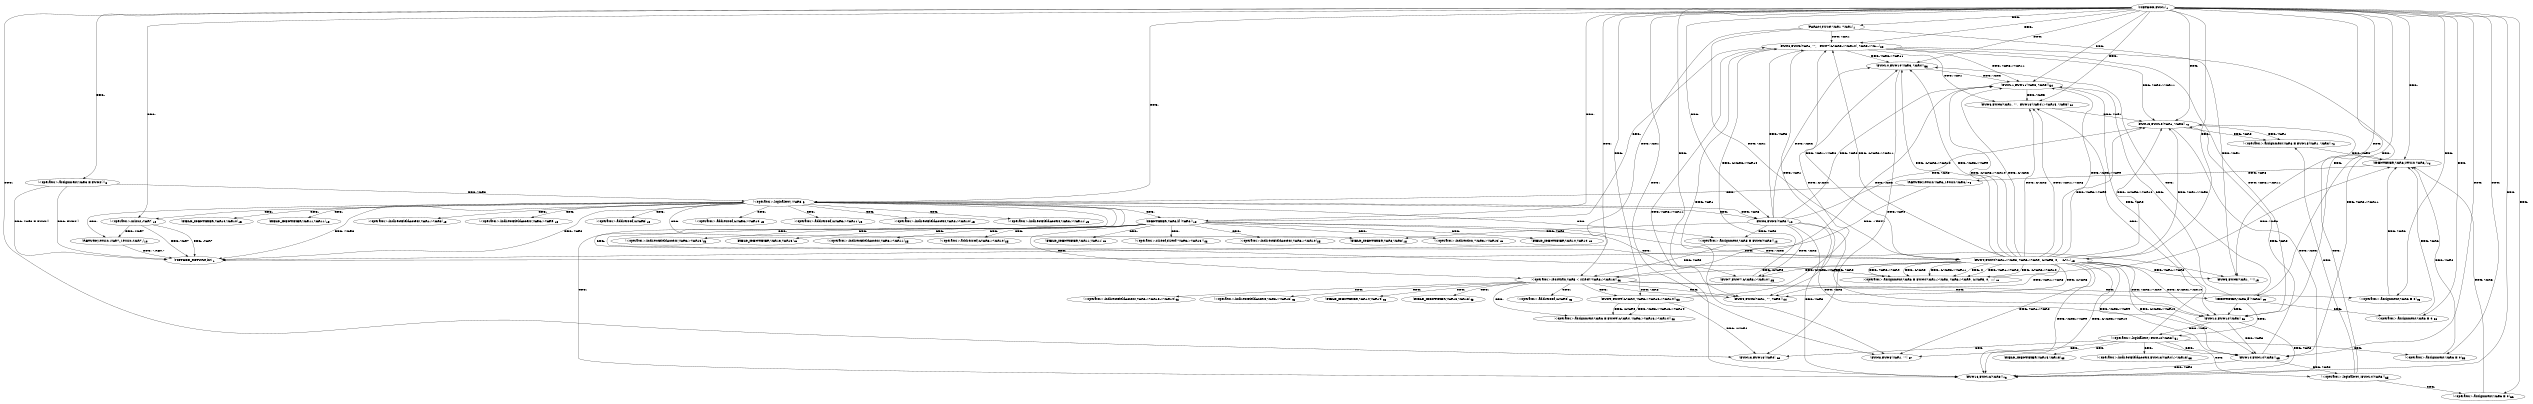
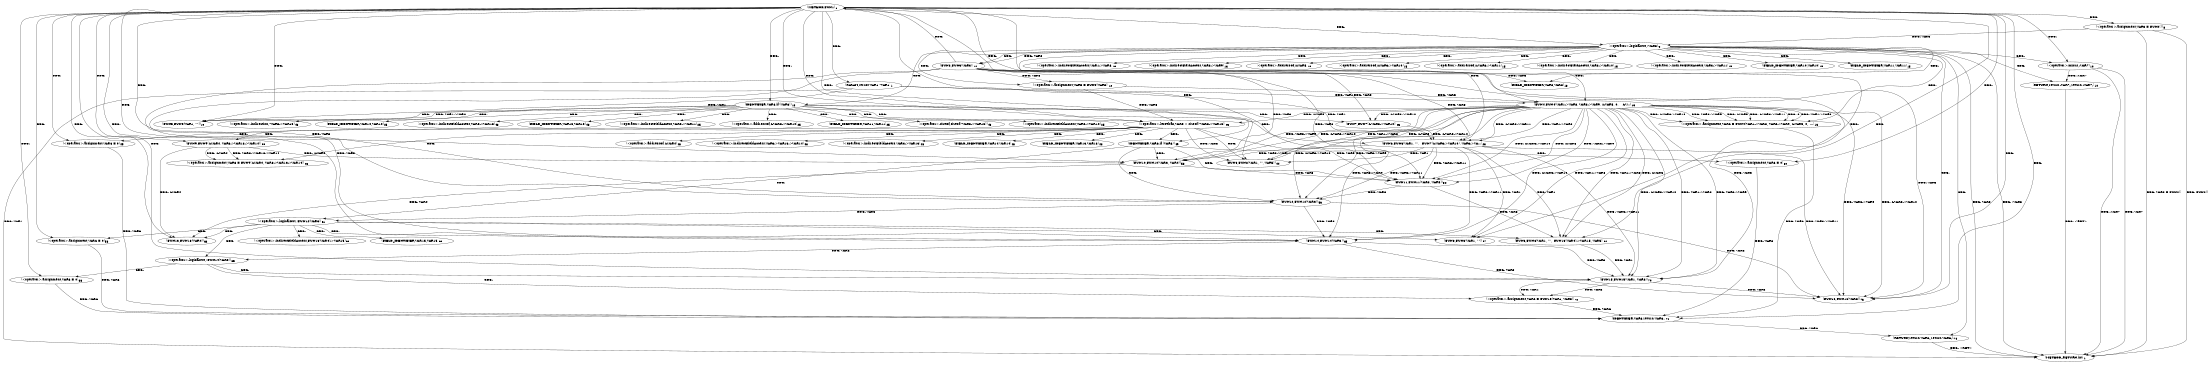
edge "(METHOD,FUN1)" -> "(FUN3,FUN3(VAR3))": reversed
edge "(RETURN,return VAR6;,return VAR6;)" -> "(<operator>.logicalNot,!VAR3)": reversed
